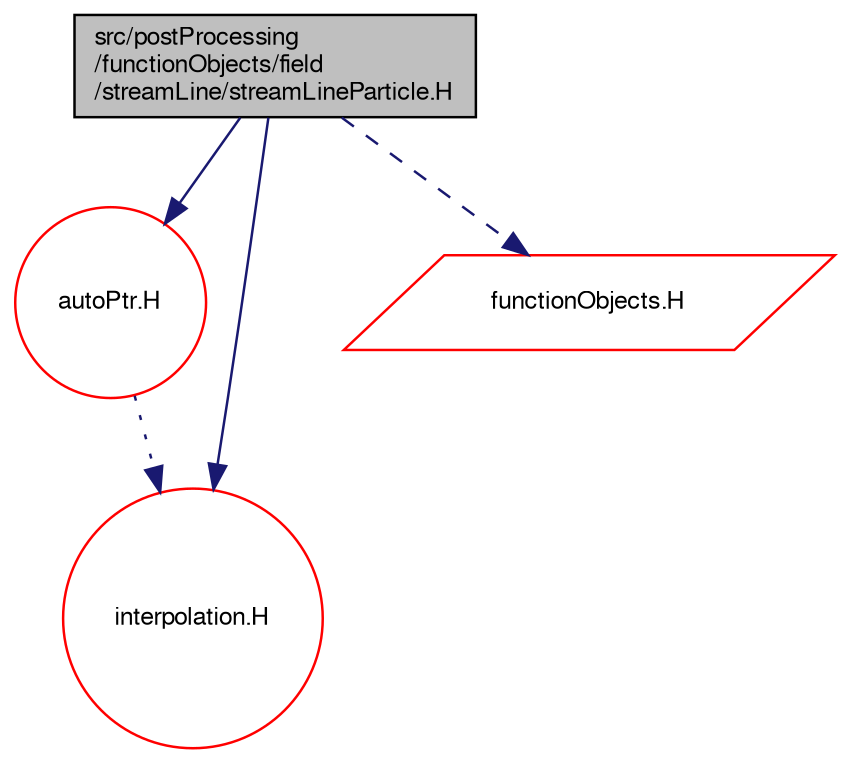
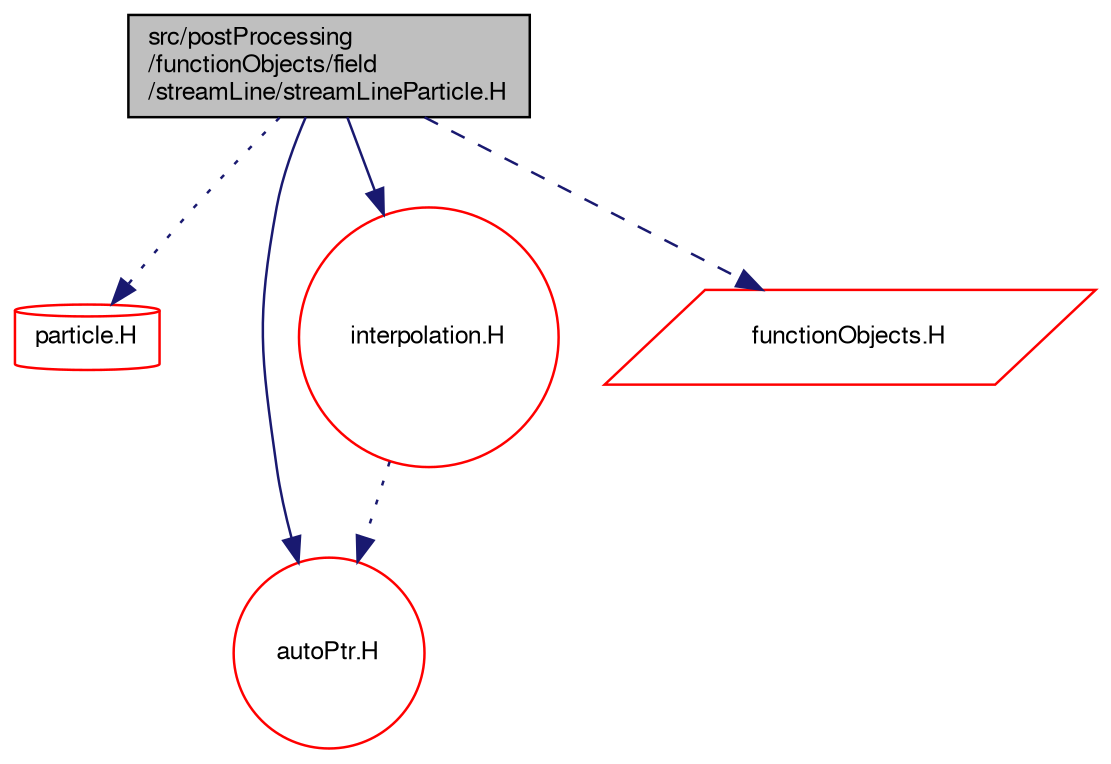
node "particle.H": added
edge "autoPtr.H" -> "interpolation.H": reversed
